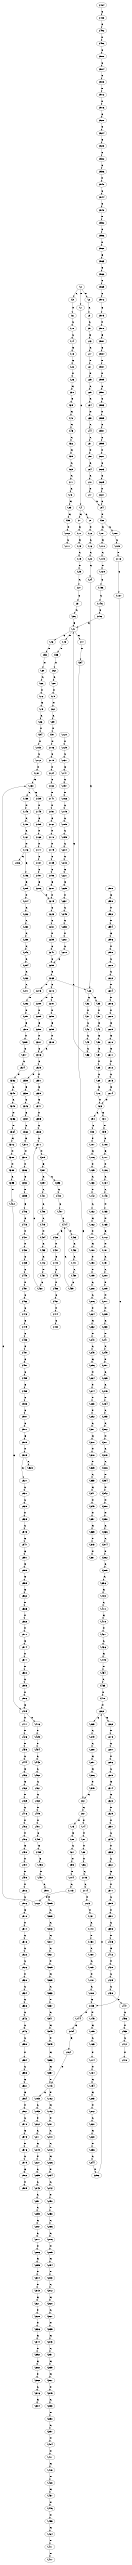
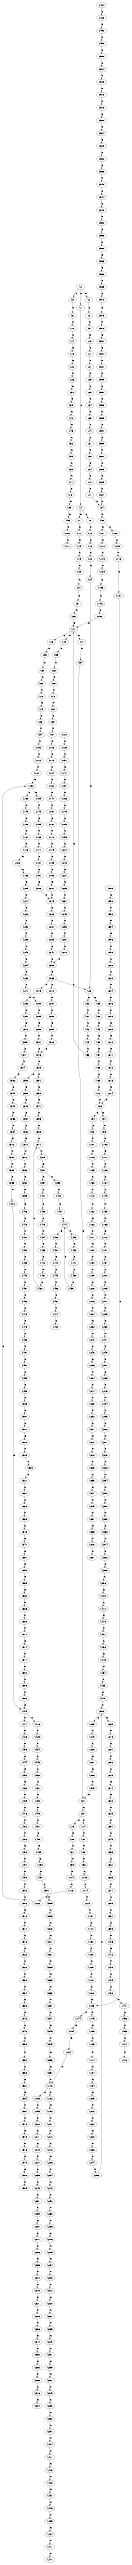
edge "S176" -> "S196": now "S186" -> "S196"
edge "S272" -> "S280": now "S271" -> "S280"
edge "S519" -> "S527": now "S523" -> "S527"
